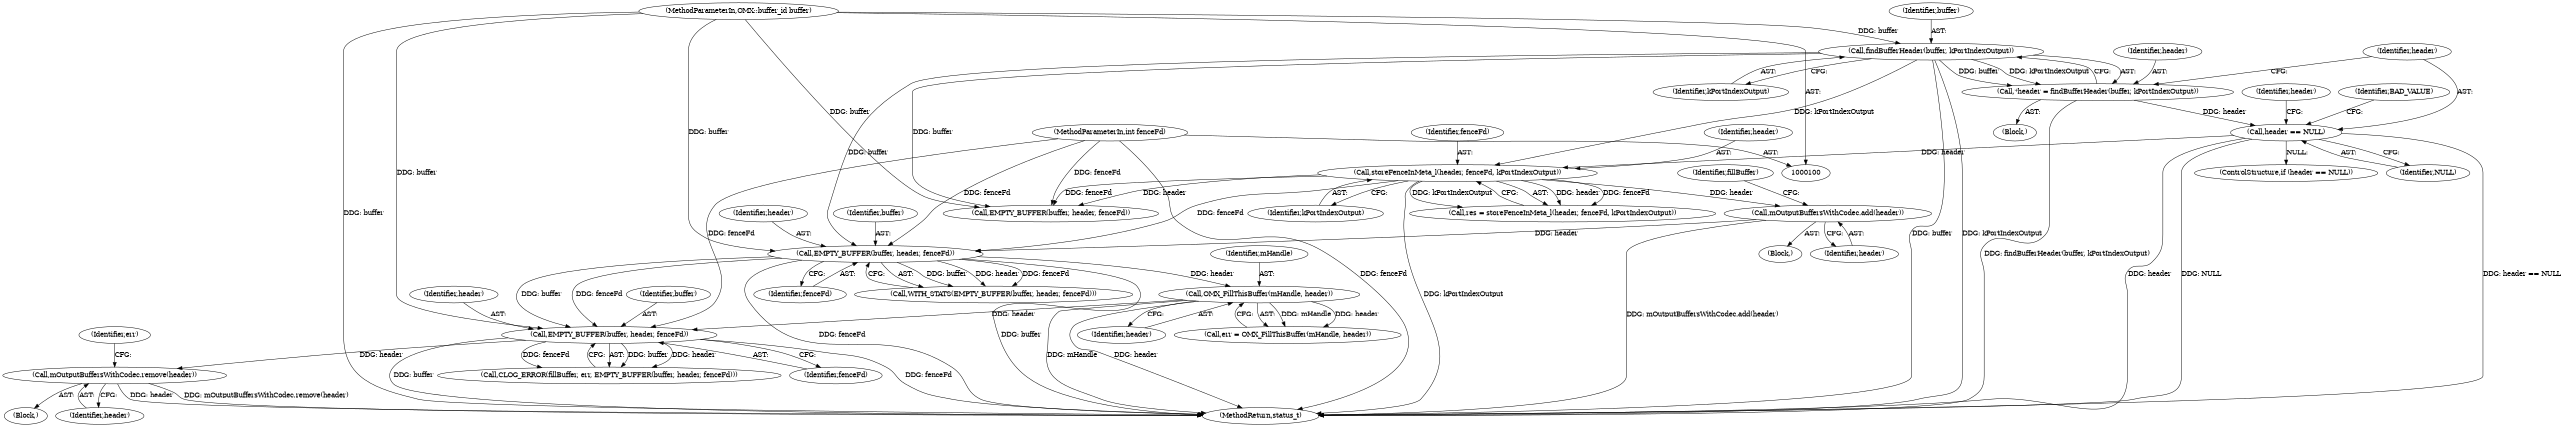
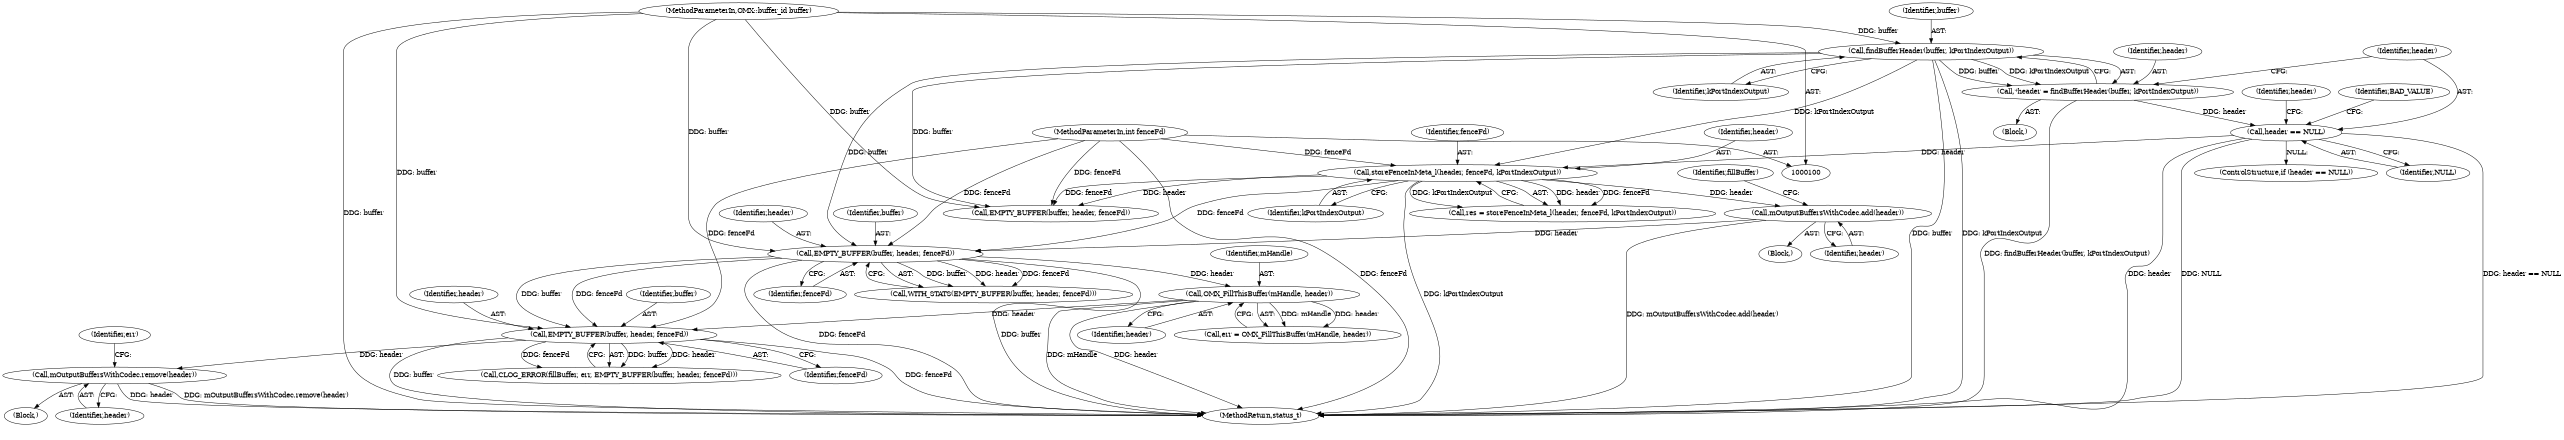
edge "(MethodParameterIn,int fenceFd)" -> "(Call,storeFenceInMeta_l(header, fenceFd, kPortIndexOutput))": added, label "DDG: fenceFd"
